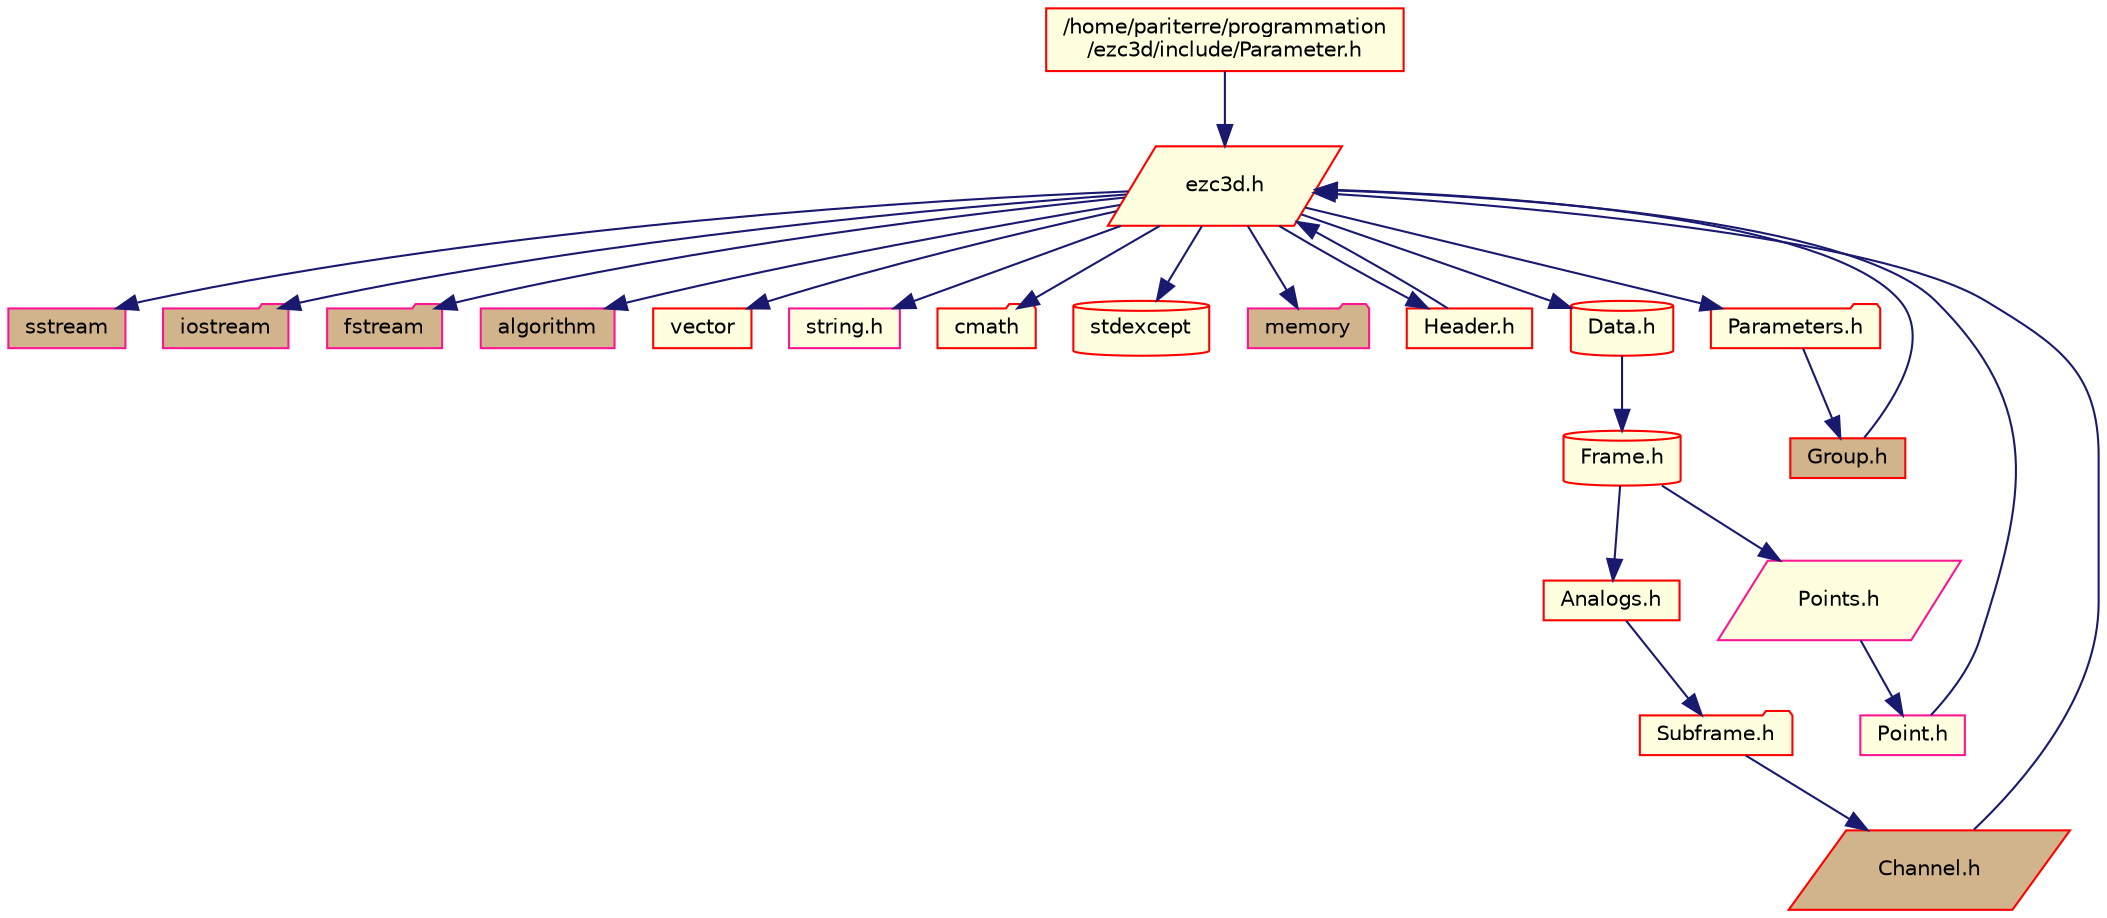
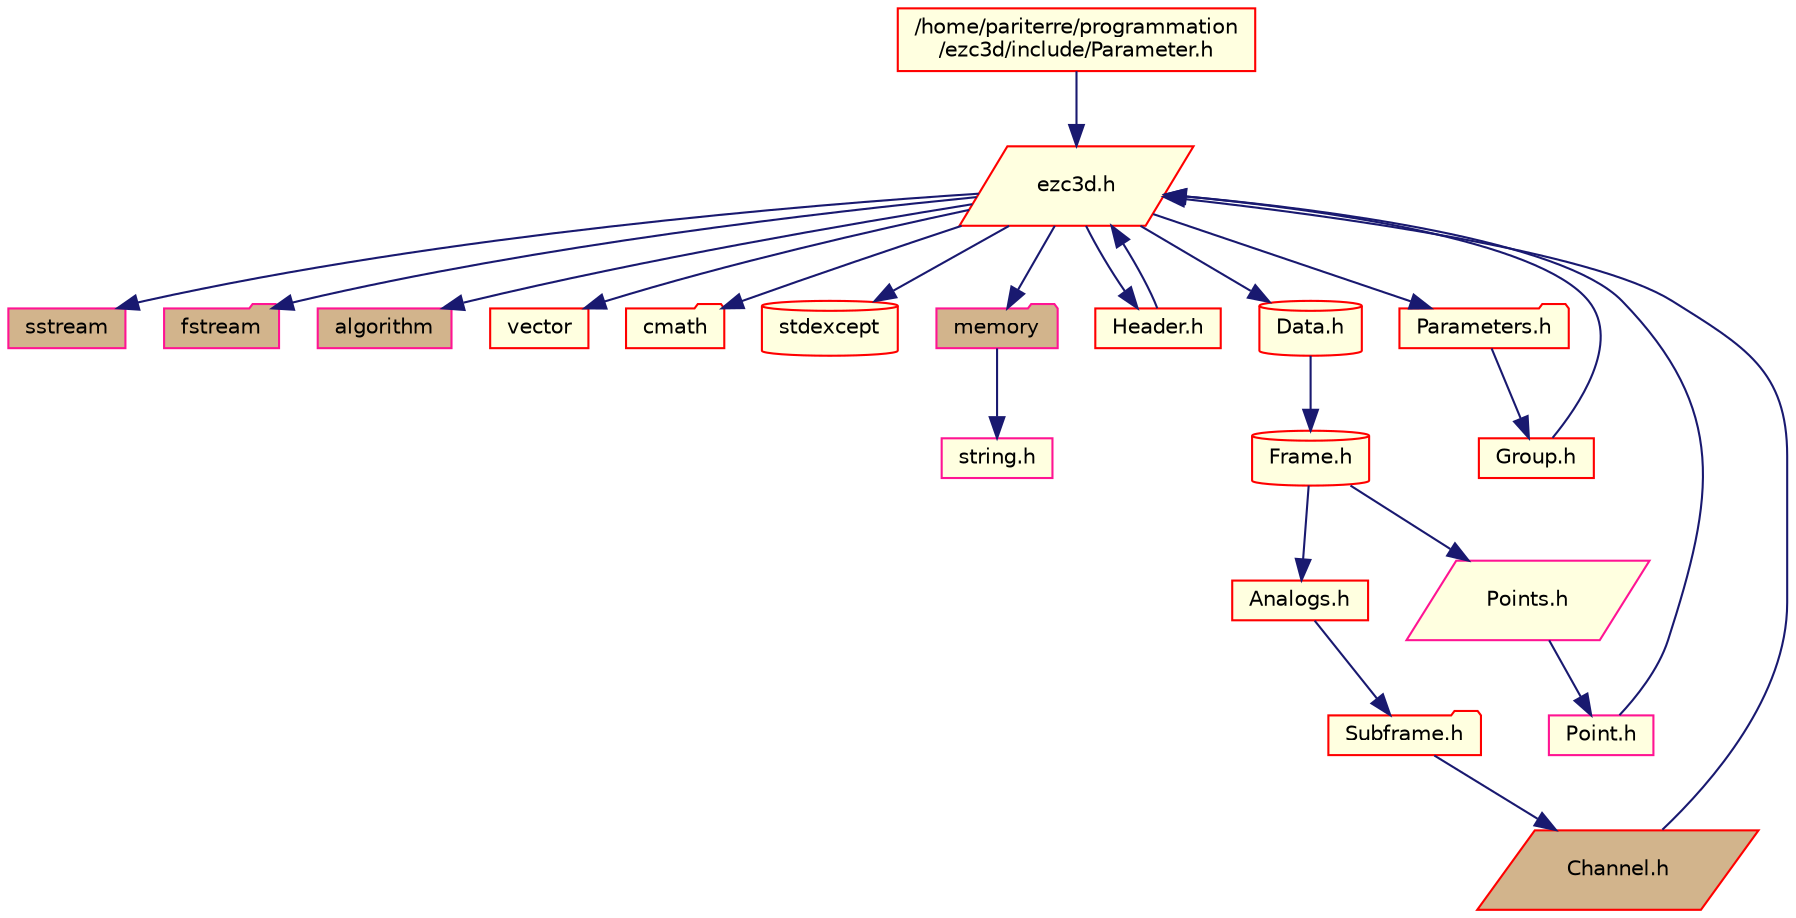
edge "ezc3d.h" -> "string.h": now "memory" -> "string.h"
node "iostream": removed
node "Group.h": fillcolor tan -> lightyellow
